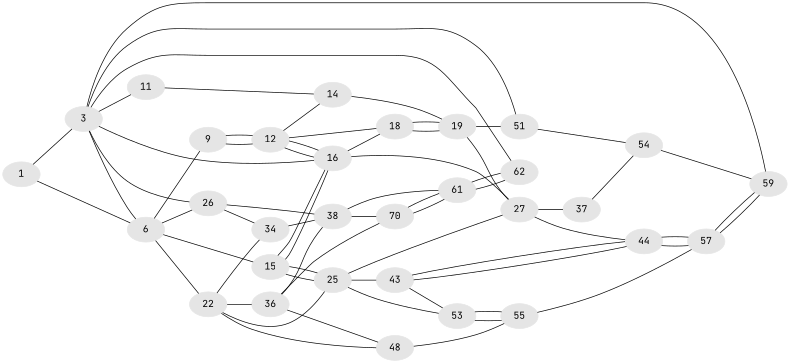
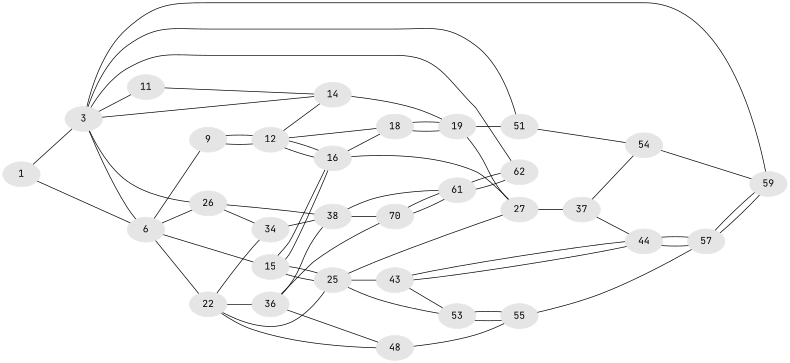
edge "3" -- "16": now "3" -- "14"
edge "27" -- "44": now "37" -- "44"
